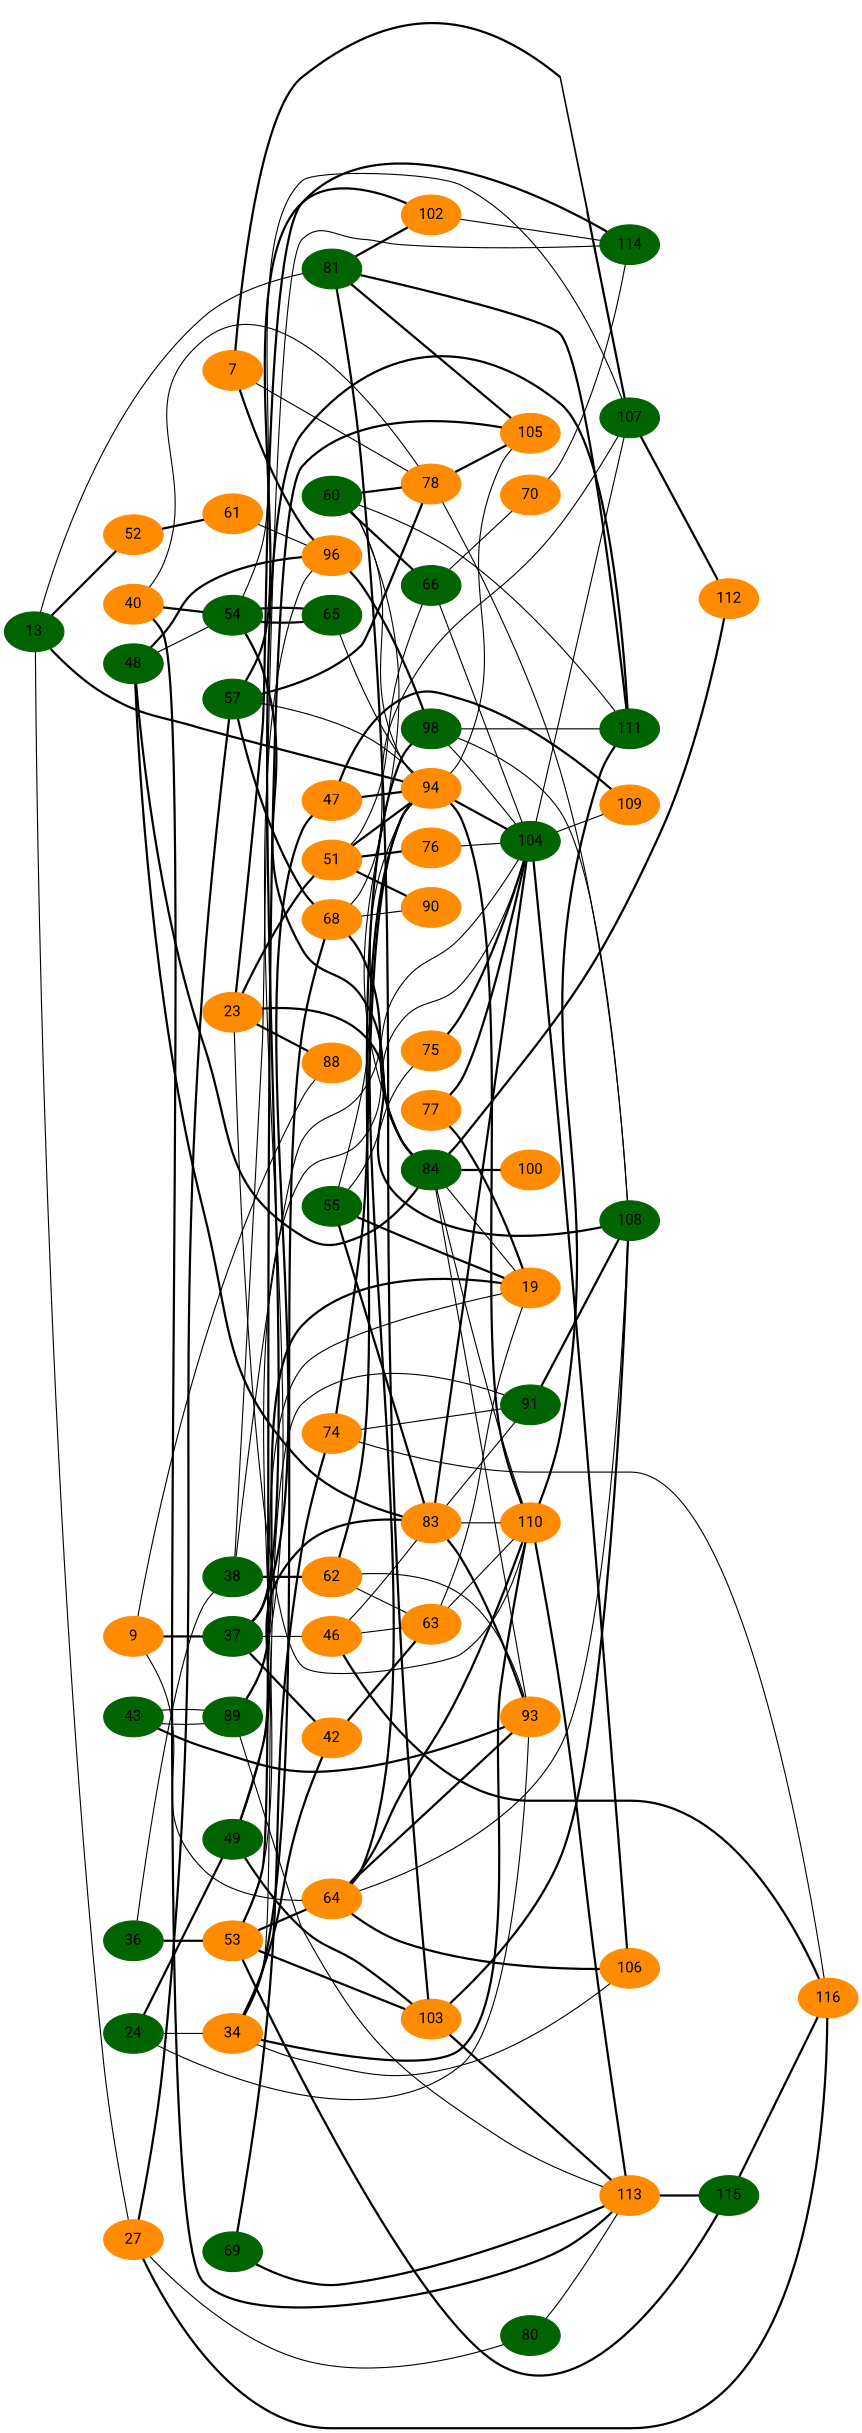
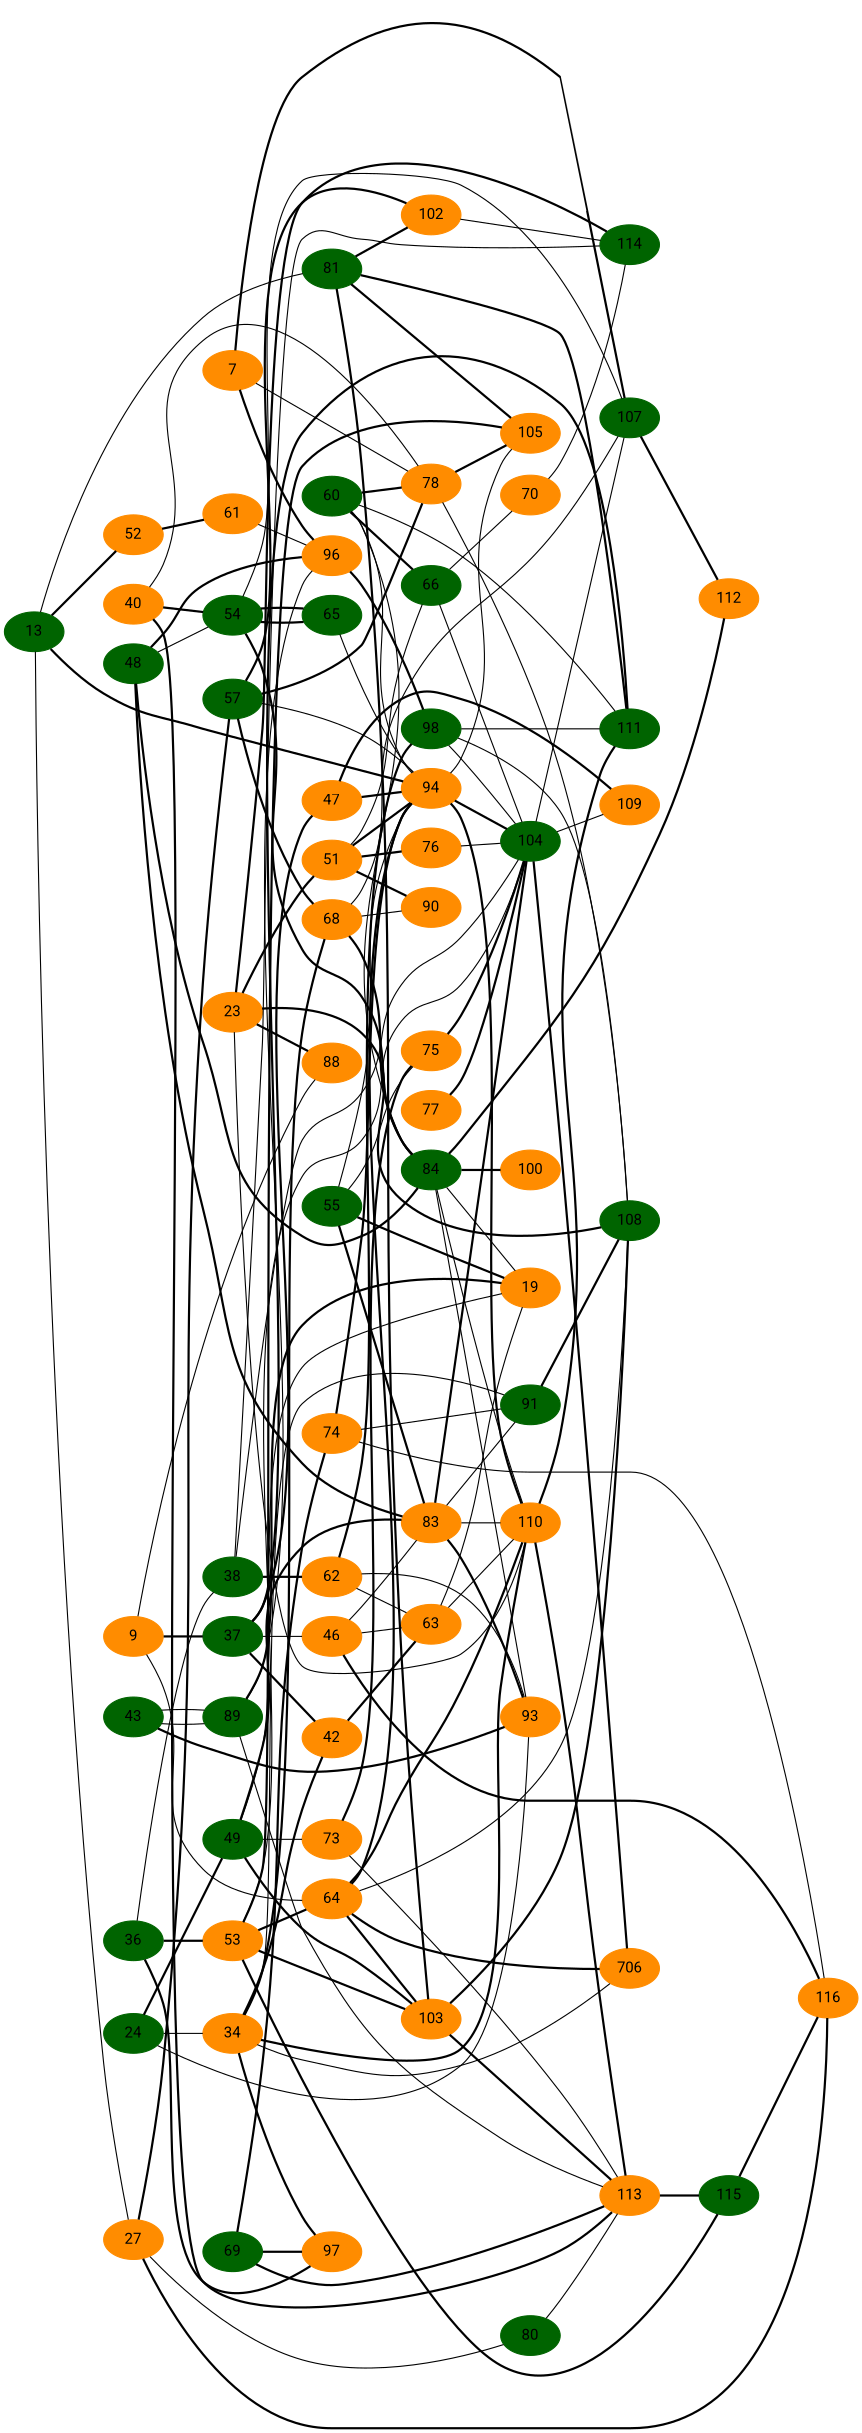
edge "77" -- "19": removed
edge "93" -- "64": now "103" -- "64"
node "73": added
node "106": label "106" -> "706"
node "97": added
